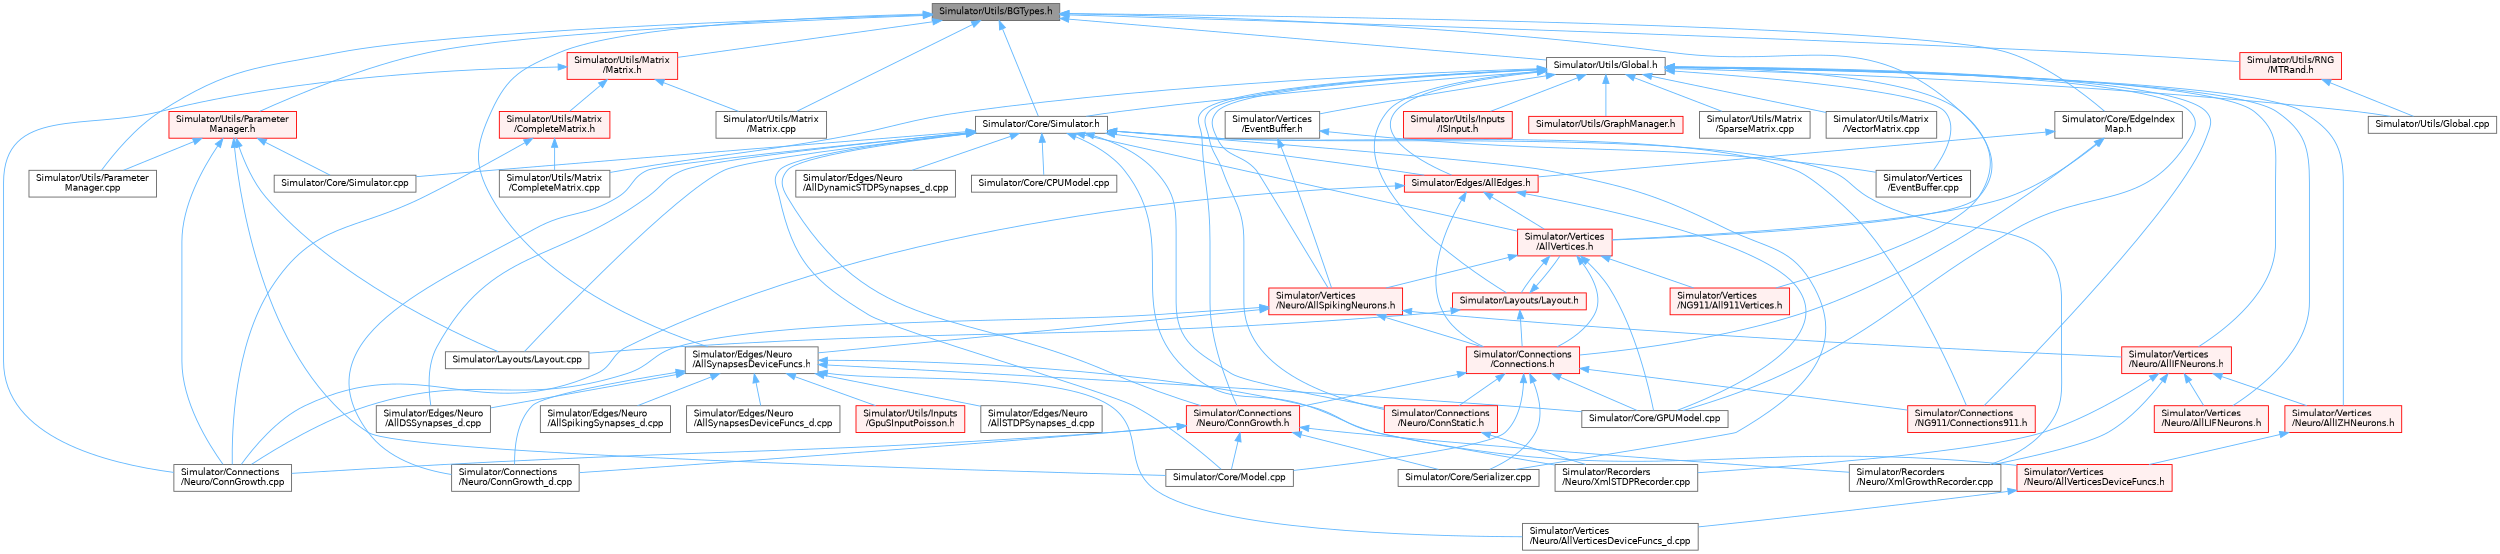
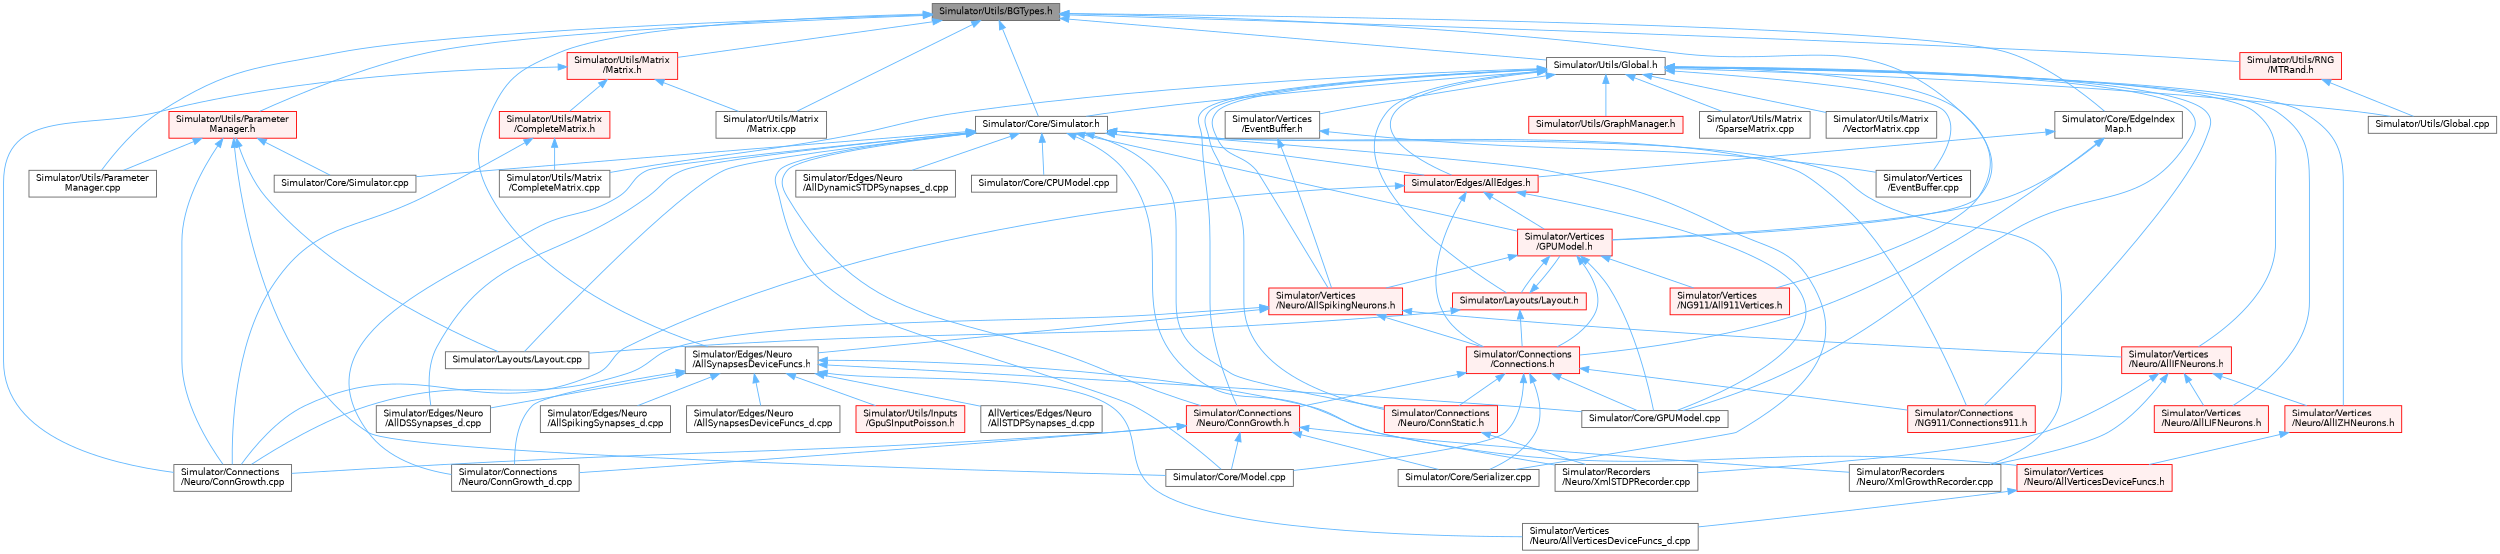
node "Simulator/Utils/Inputs /ISInput.h": removed
node "Simulator/Vertices /AllVertices.h": label "Simulator/Vertices /AllVertices.h" -> "Simulator/Vertices /GPUModel.h"
node "Simulator/Edges/Neuro /AllSTDPSynapses_d.cpp": label "Simulator/Edges/Neuro /AllSTDPSynapses_d.cpp" -> "AllVertices/Edges/Neuro /AllSTDPSynapses_d.cpp"
